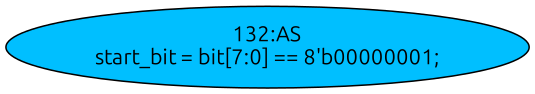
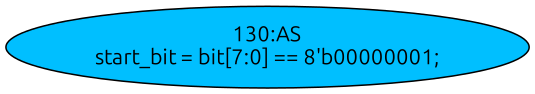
node "132:AS start_bit = bit[7:0] == 8'b00000001;": label "132:AS start_bit = bit[7:0] == 8'b00000001;" -> "130:AS start_bit = bit[7:0] == 8'b00000001;"
